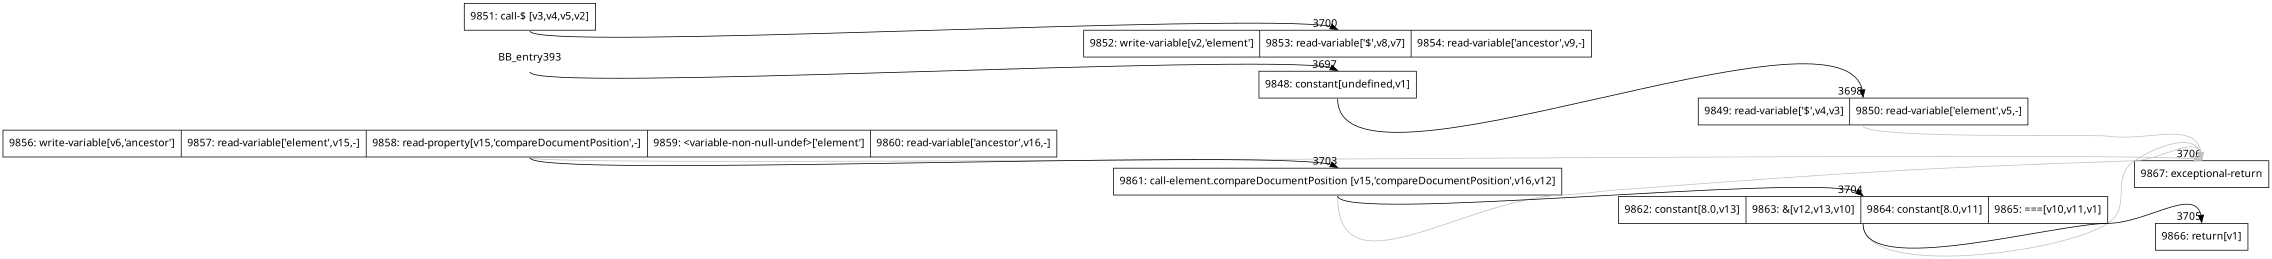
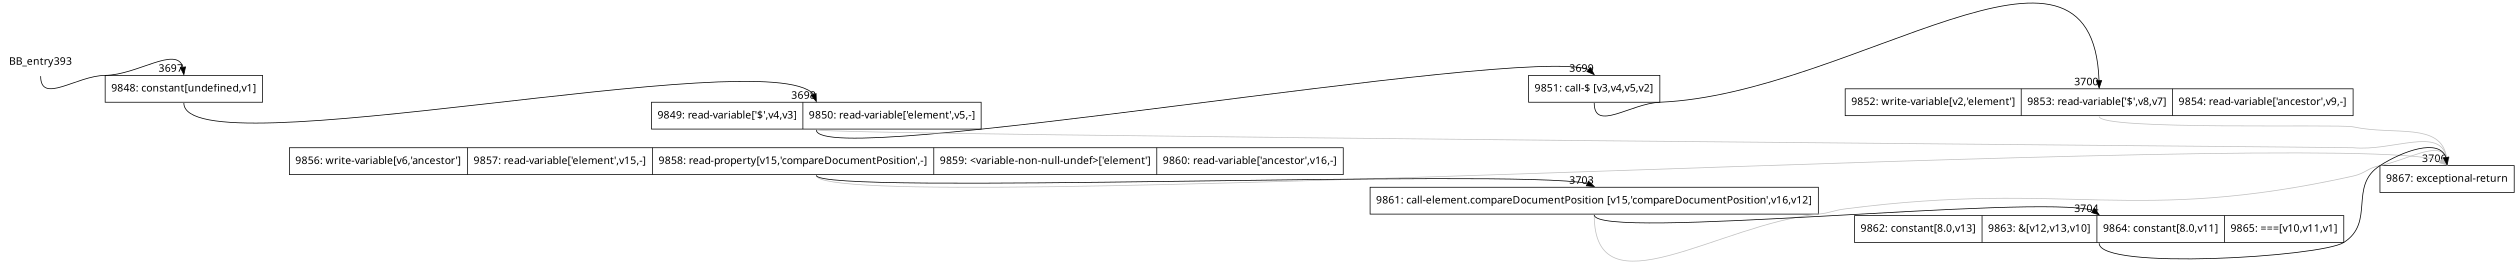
edge "9849: read-variable['$',v4,v3]" -> "9851: call-$ [v3,v4,v5,v2]": added
edge "9852: write-variable[v2,'element']" -> "9867: exceptional-return": added
node "9866: return[v1]": removed
edge "9862: constant[8.0,v13]" -> "9867: exceptional-return": color gray -> black
